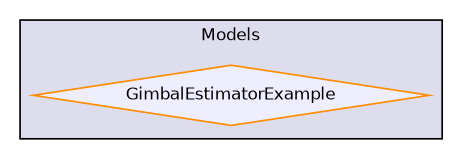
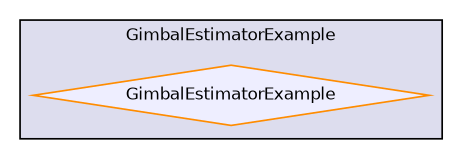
cluster "Models": label "Models" -> "GimbalEstimatorExample"
